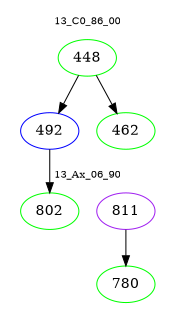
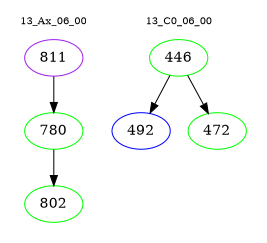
cluster "13_C0_86_00": label "13_C0_86_00" -> "13_C0_06_00"
node "448": label "448" -> "446"
node "462": label "462" -> "472"
edge "492" -> "802": now "780" -> "802"
cluster "13_Ax_06_90": label "13_Ax_06_90" -> "13_Ax_06_00"
